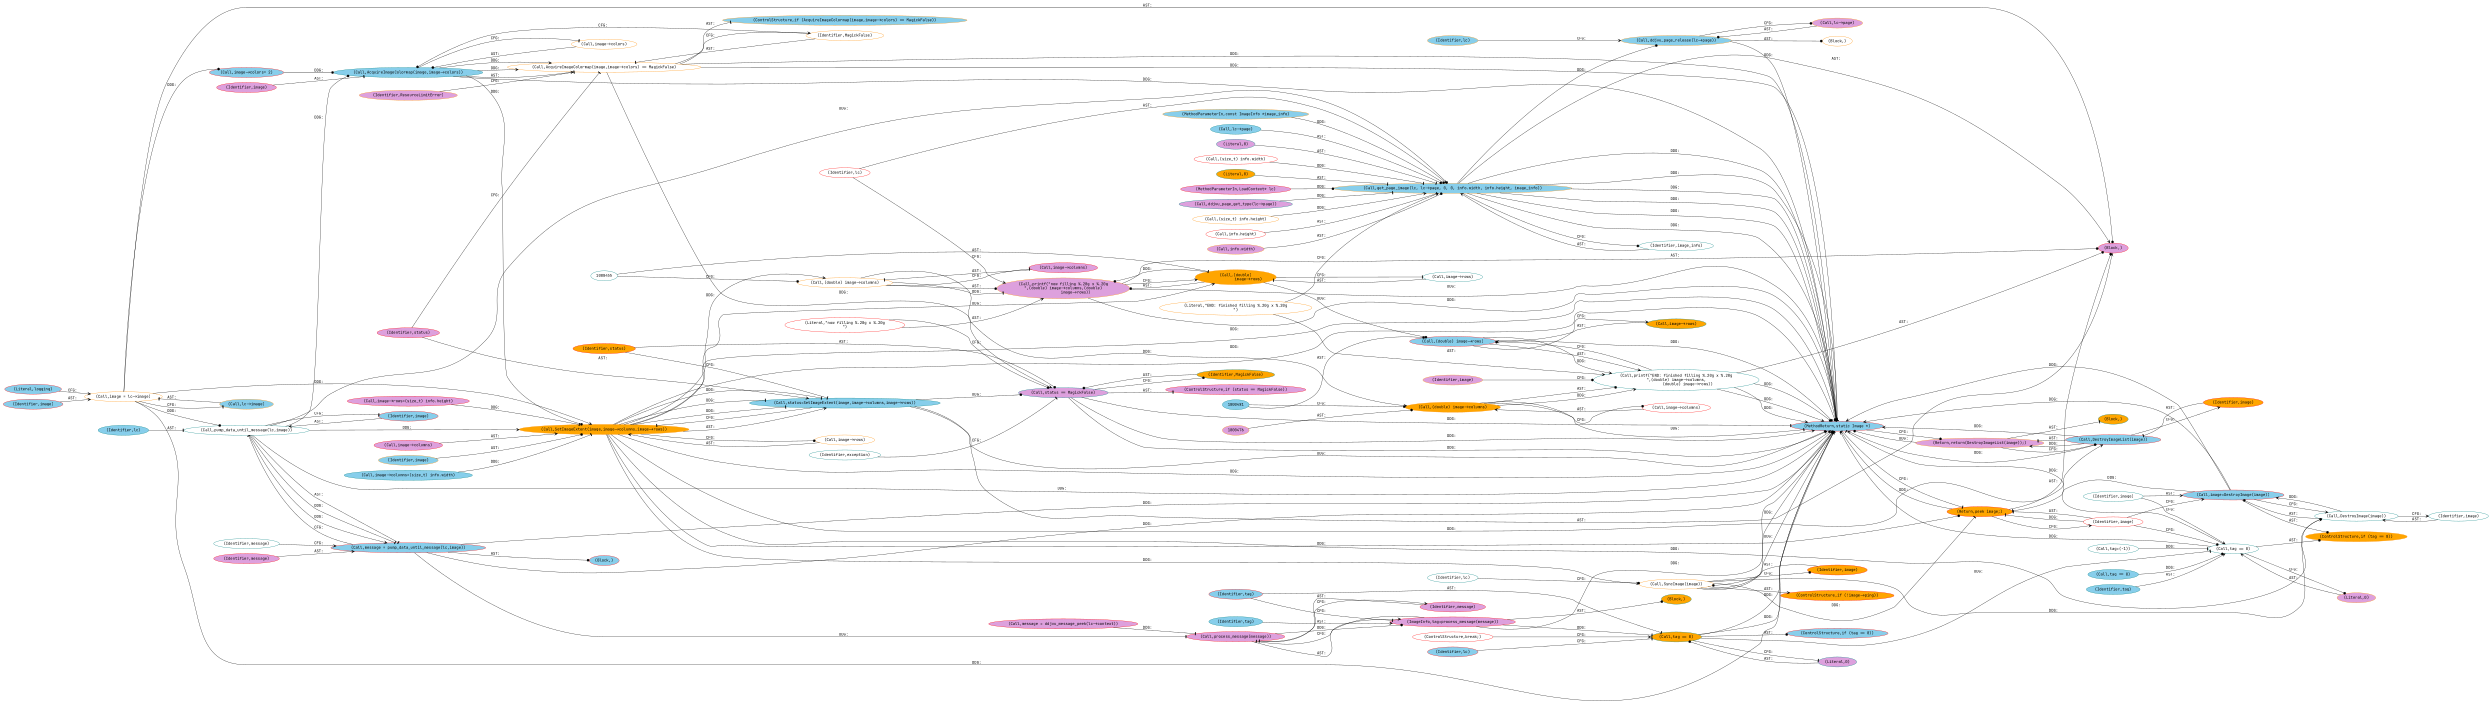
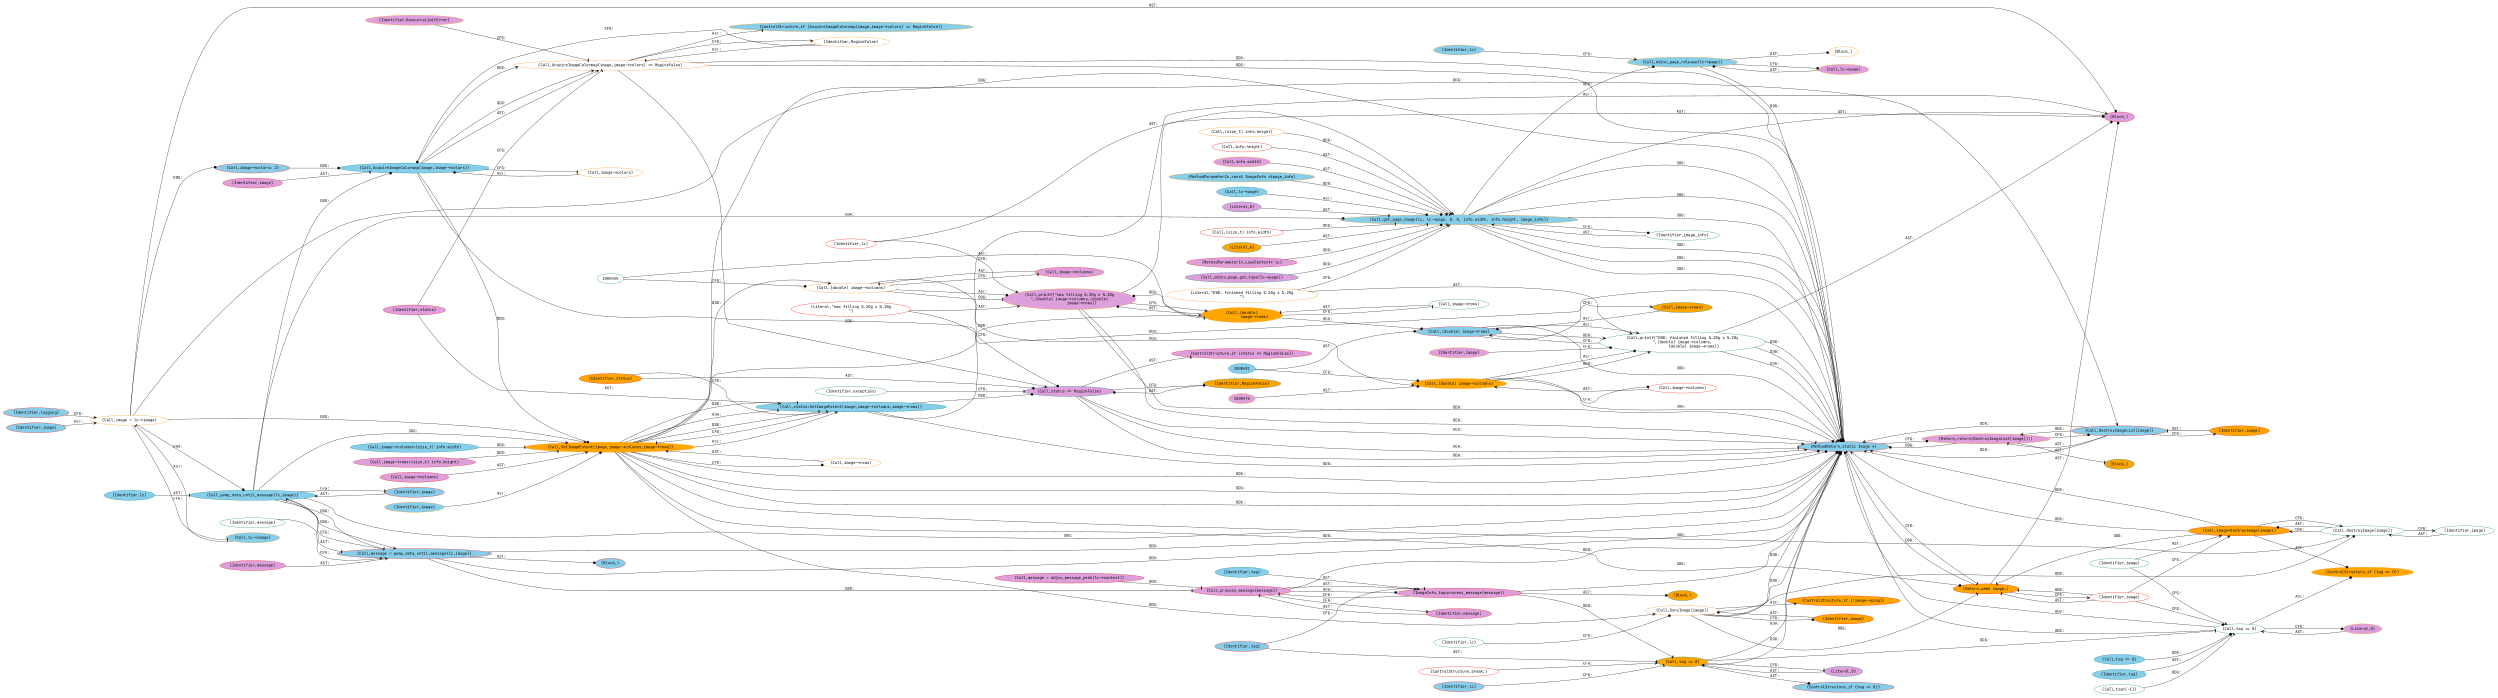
node "(Literal,logging)": label "(Literal,logging)" -> "(Identifier,logging)"
node "(Call,pump_data_until_message(lc,image))": fillcolor white -> skyblue
node "(Call,image=DestroyImage(image))": fillcolor skyblue -> orange
edge "(Call,process_message(message))" -> "(MethodReturn,static Image *)": added, label "DDG:"
